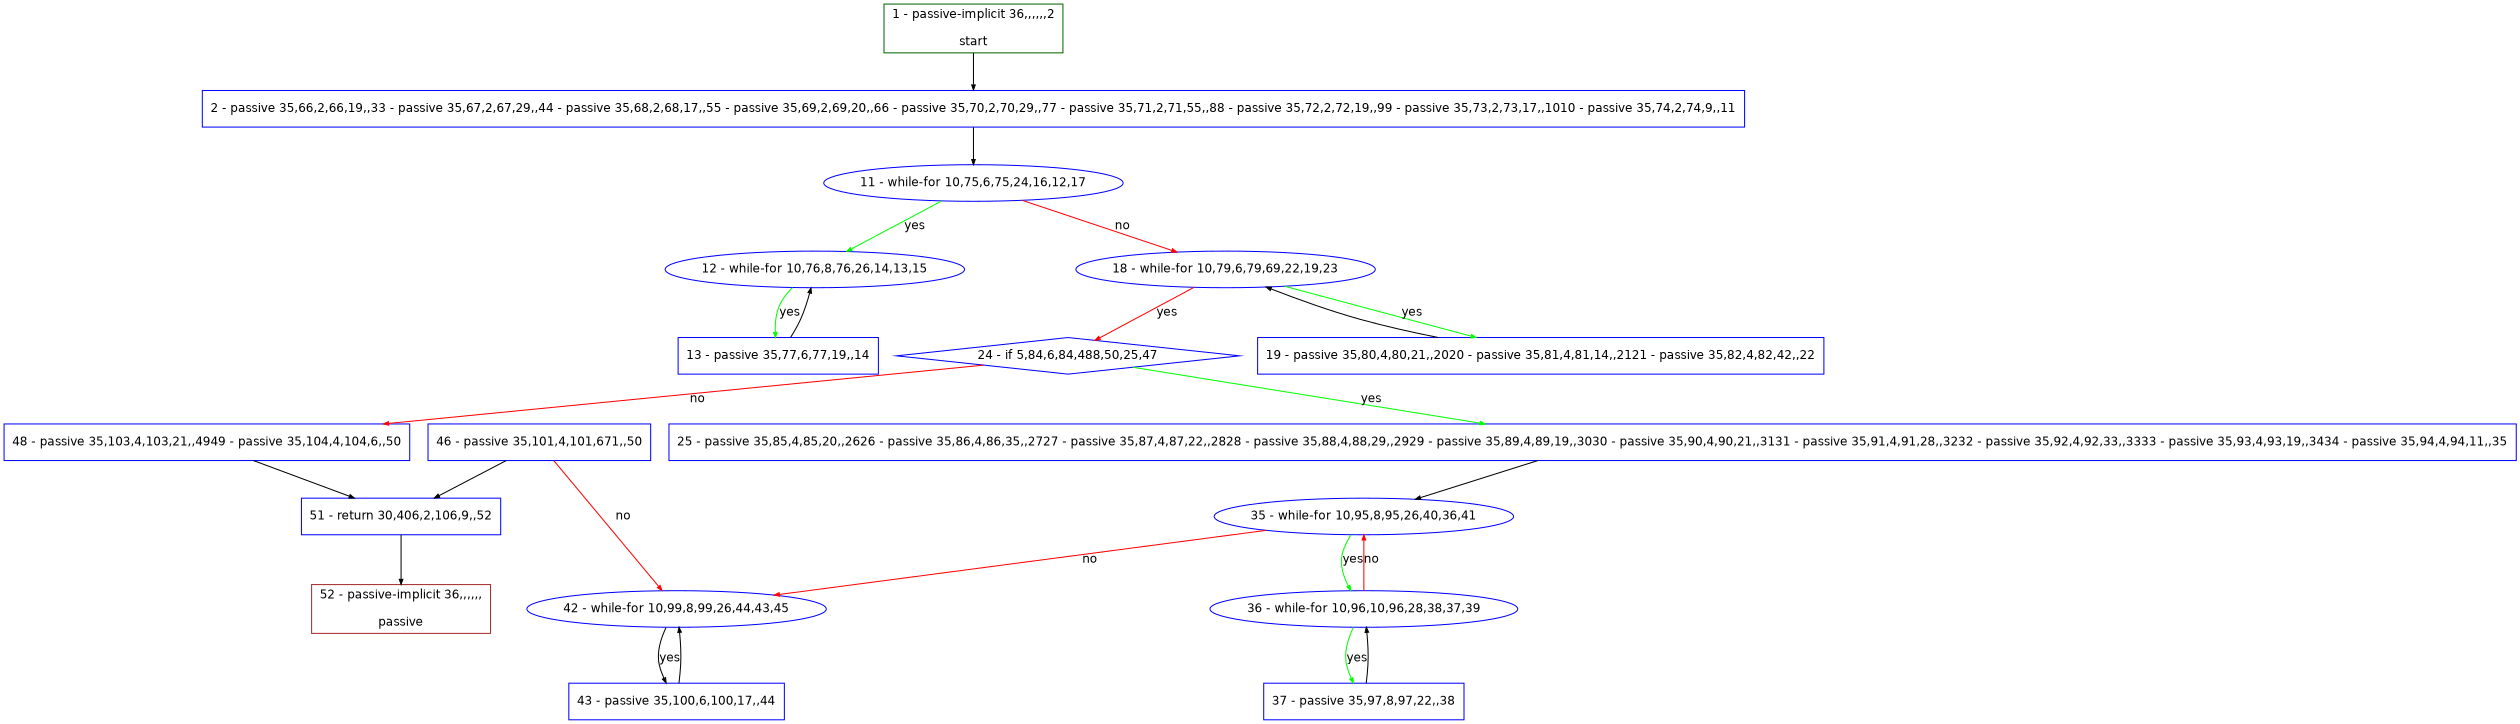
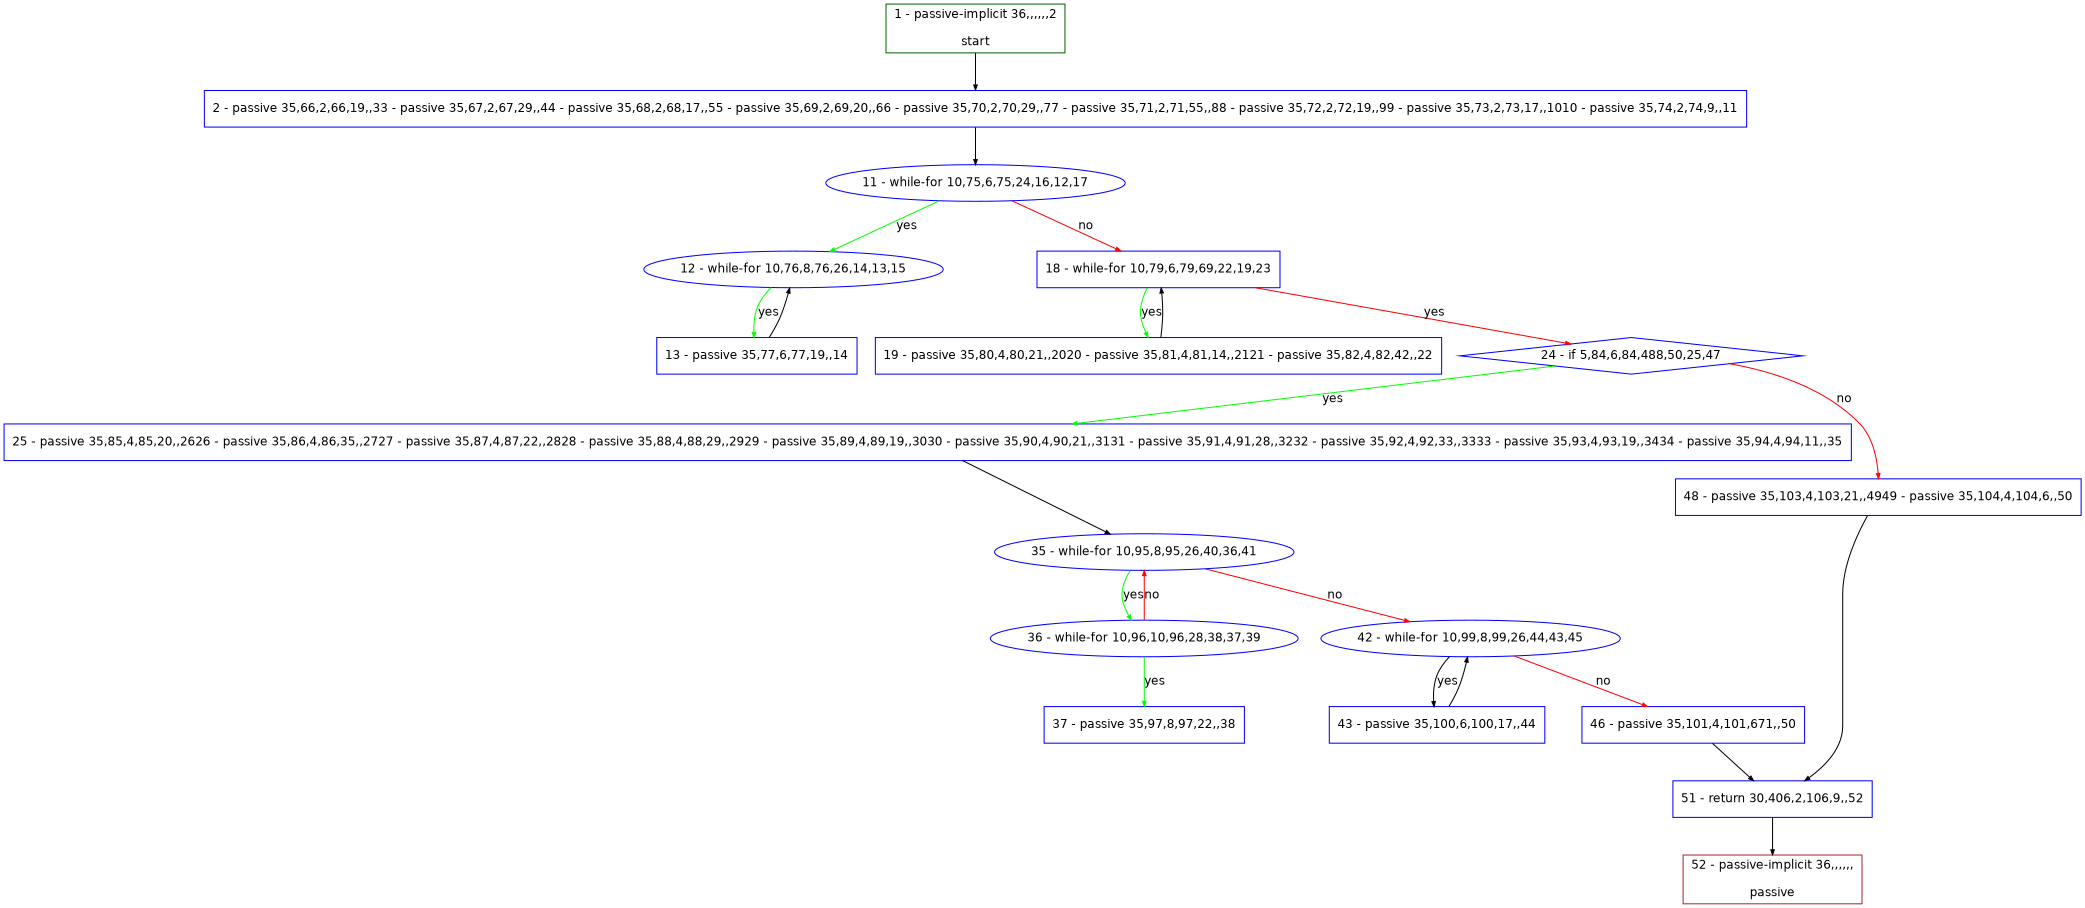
node "18 - while-for 10,79,6,79,69,22,19,23": shape ellipse -> box
edge "46 - passive 35,101,4,101,671,,50" -> "42 - while-for 10,99,8,99,26,44,43,45": reversed
edge "37 - passive 35,97,8,97,22,,38" -> "36 - while-for 10,96,10,96,28,38,37,39": removed
